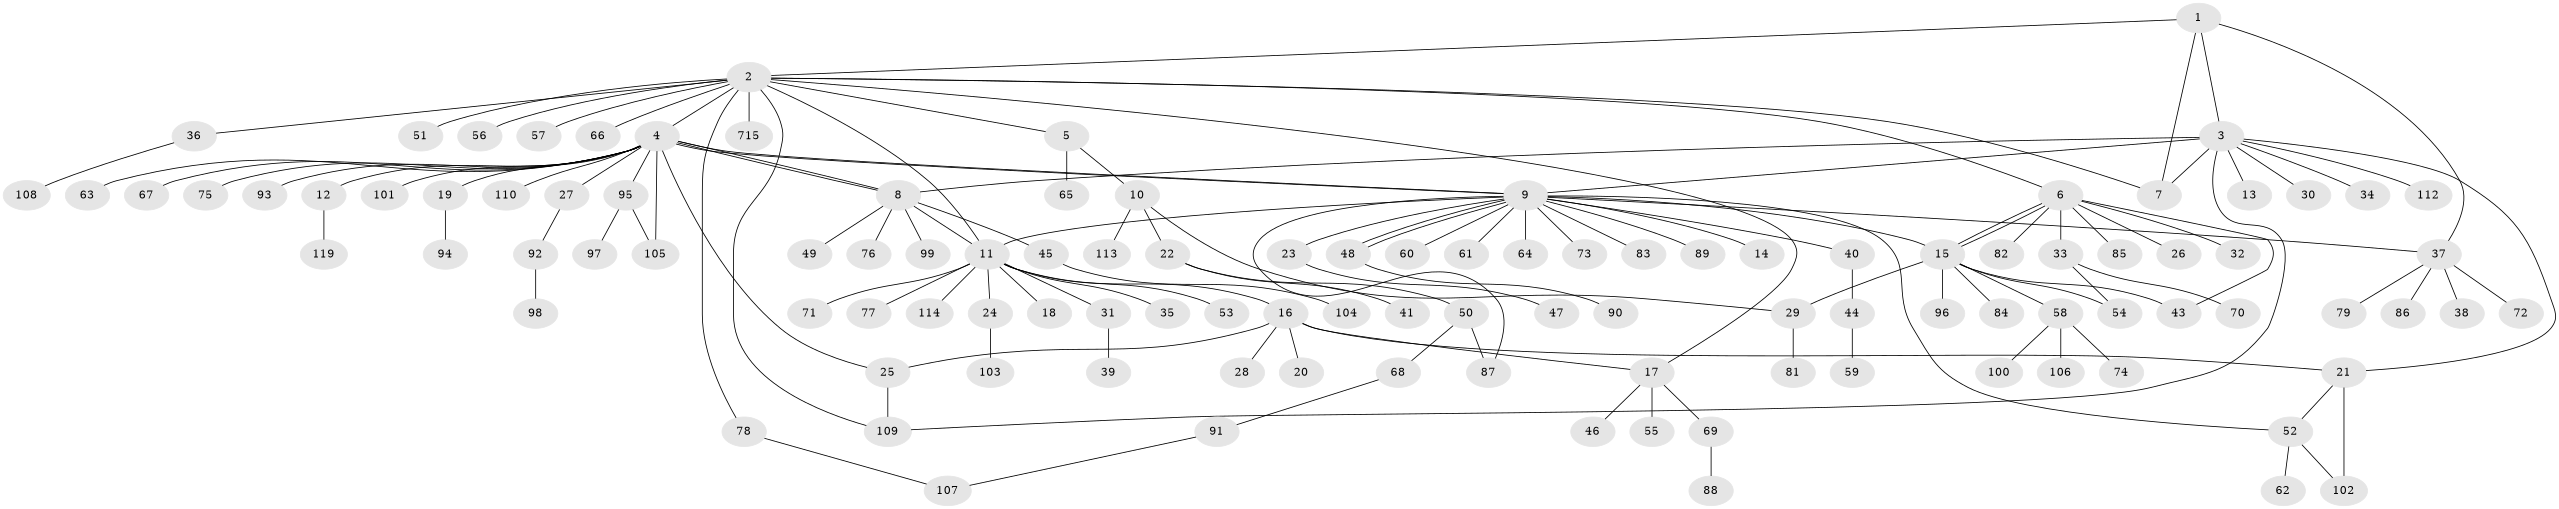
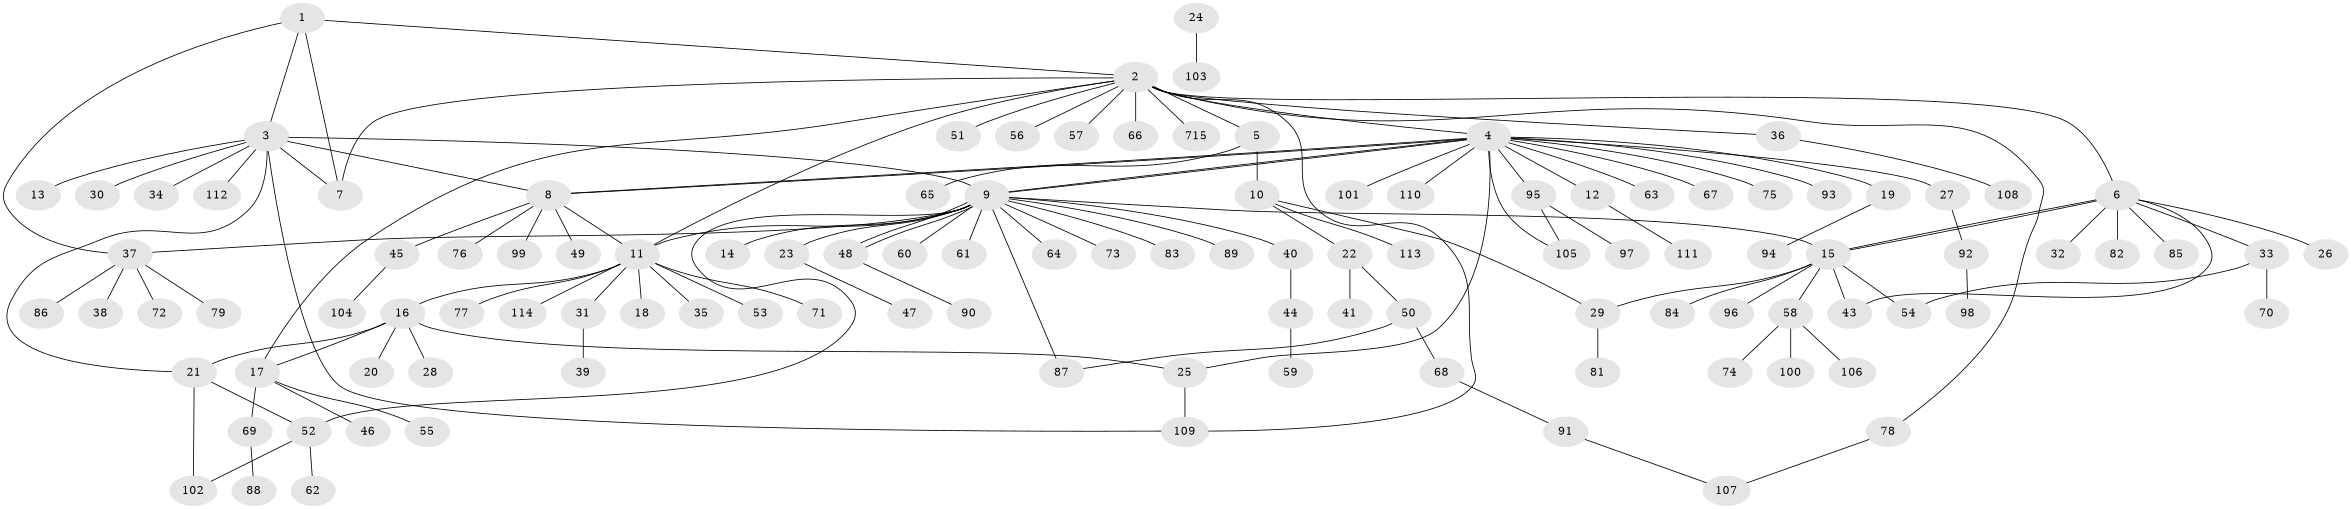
node "119": label "119" -> "111"
edge "11" -- "24": removed
